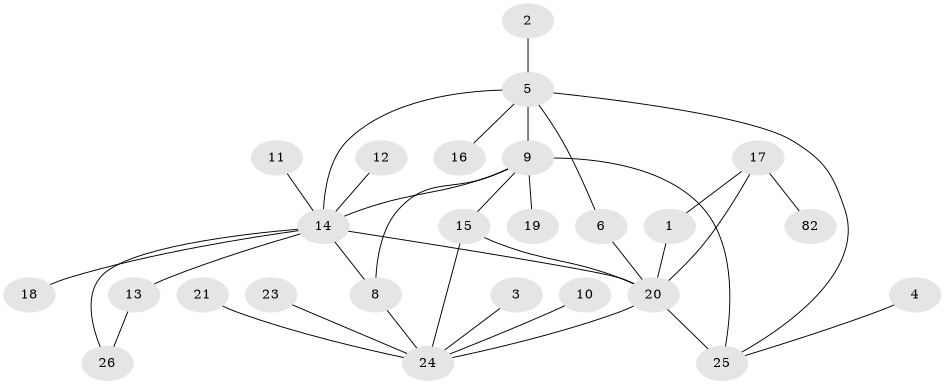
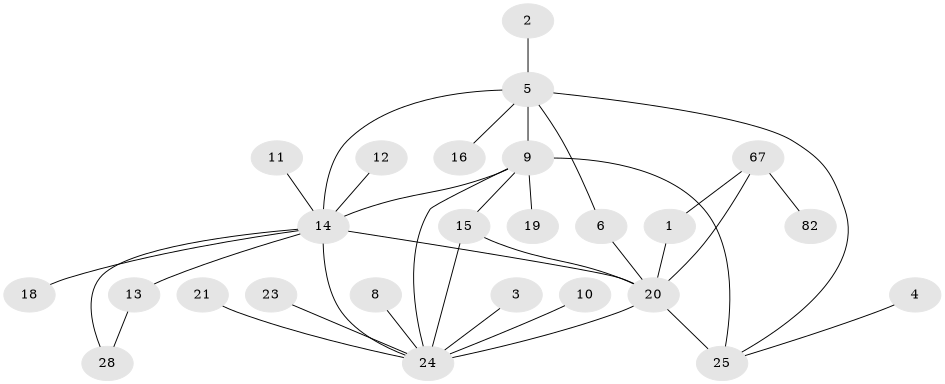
node "17": label "17" -> "67"
edge "9" -- "8": now "9" -- "24"
edge "14" -- "8": now "14" -- "24"
node "26": label "26" -> "28"
